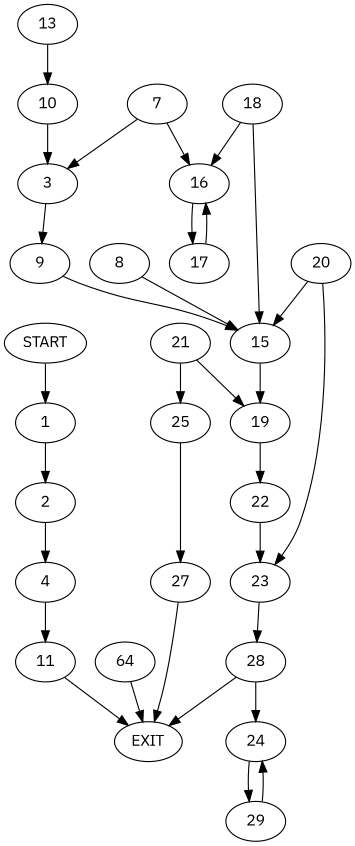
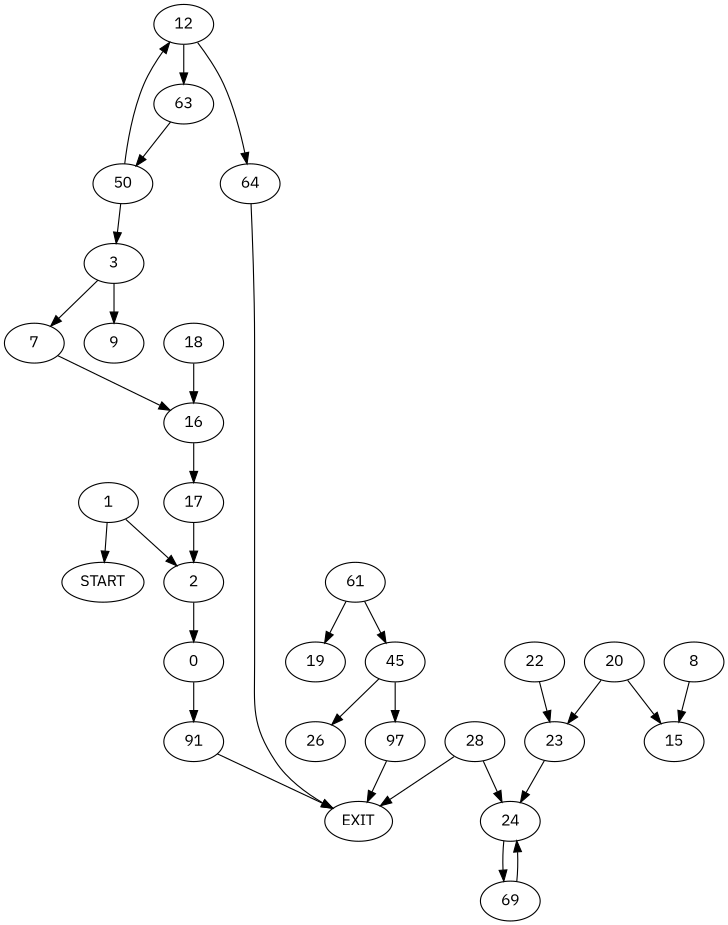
node "13": label "13" -> "63"
node "12": added
node "10": label "10" -> "50"
edge "7" -> "3": reversed
edge "18" -> "15": removed
edge "17" -> "16": now "17" -> "2"
edge "9" -> "15": removed
node "21": label "21" -> "61"
edge "START" -> "1": reversed
edge "15" -> "19": removed
node "25": label "25" -> "45"
edge "19" -> "22": removed
node "4": label "4" -> "0"
node "27": label "27" -> "97"
edge "23" -> "28": now "23" -> "24"
node "11": label "11" -> "91"
node "26": added
node "29": label "29" -> "69"
